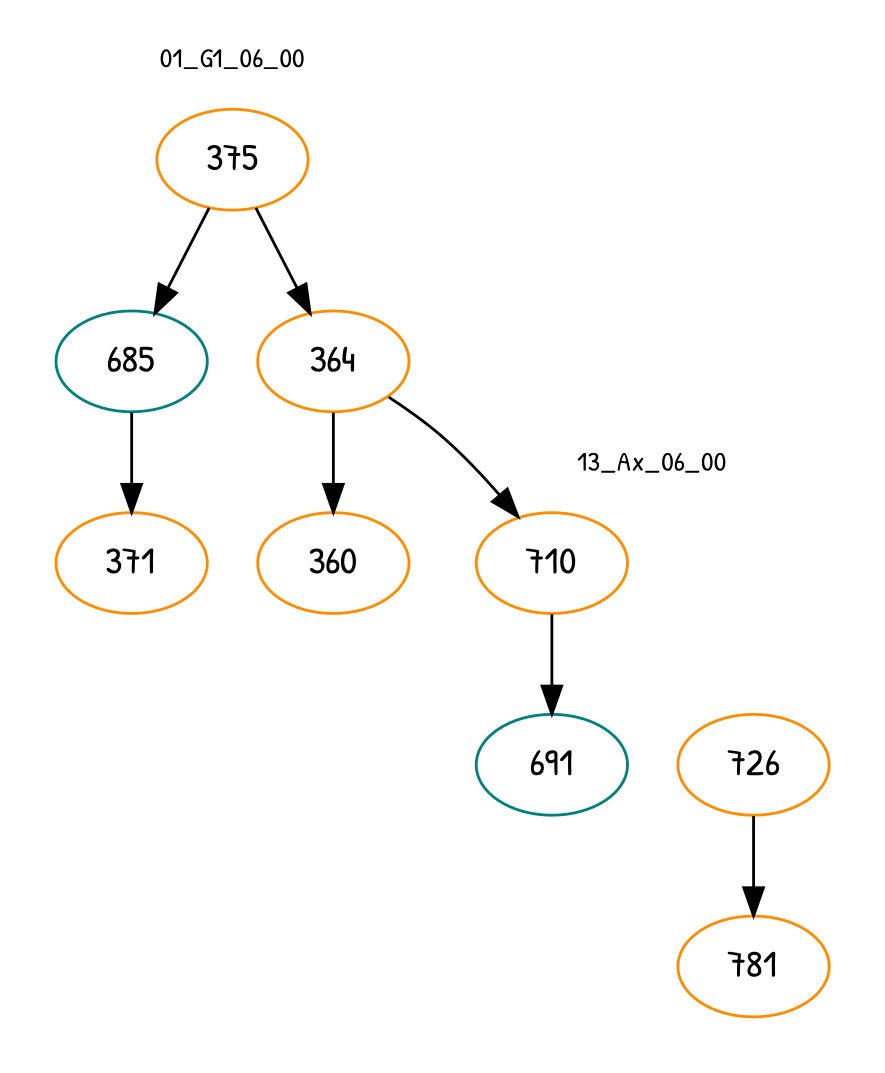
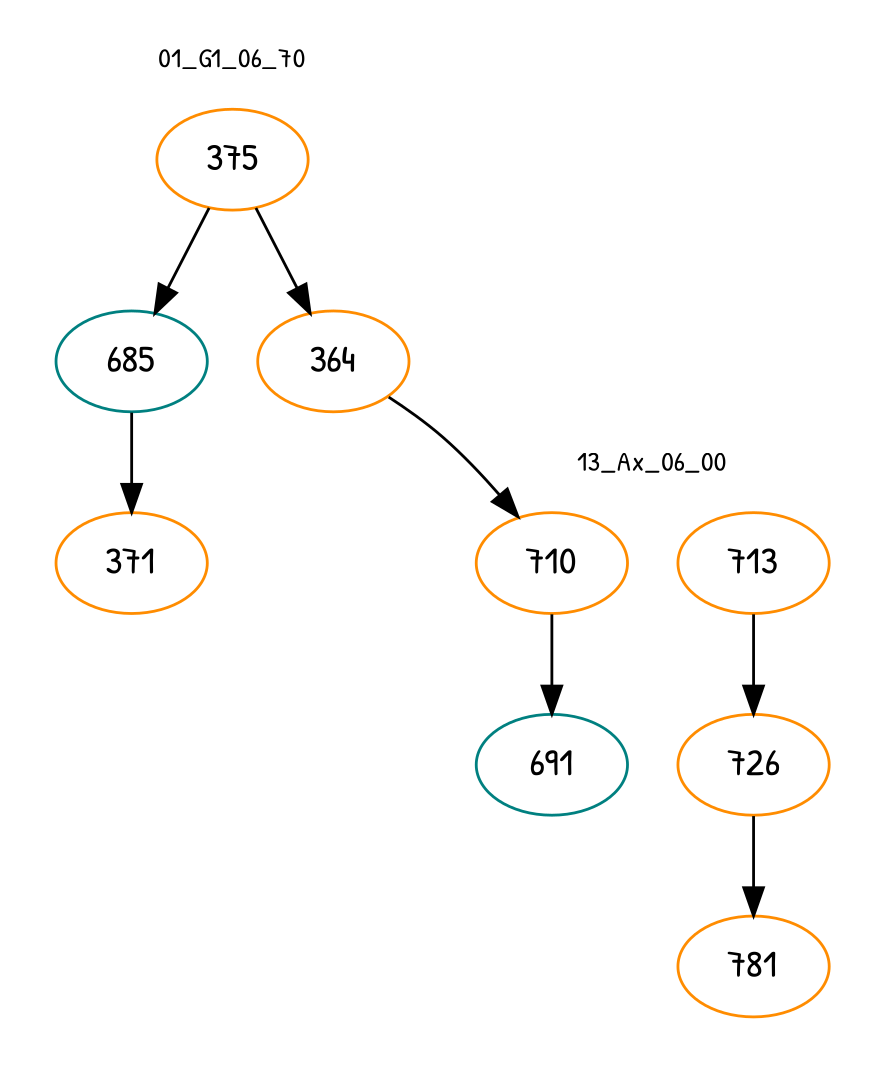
cluster "01_G1_06_00": label "01_G1_06_00" -> "01_G1_06_70"
node "360": removed
node "713": added
